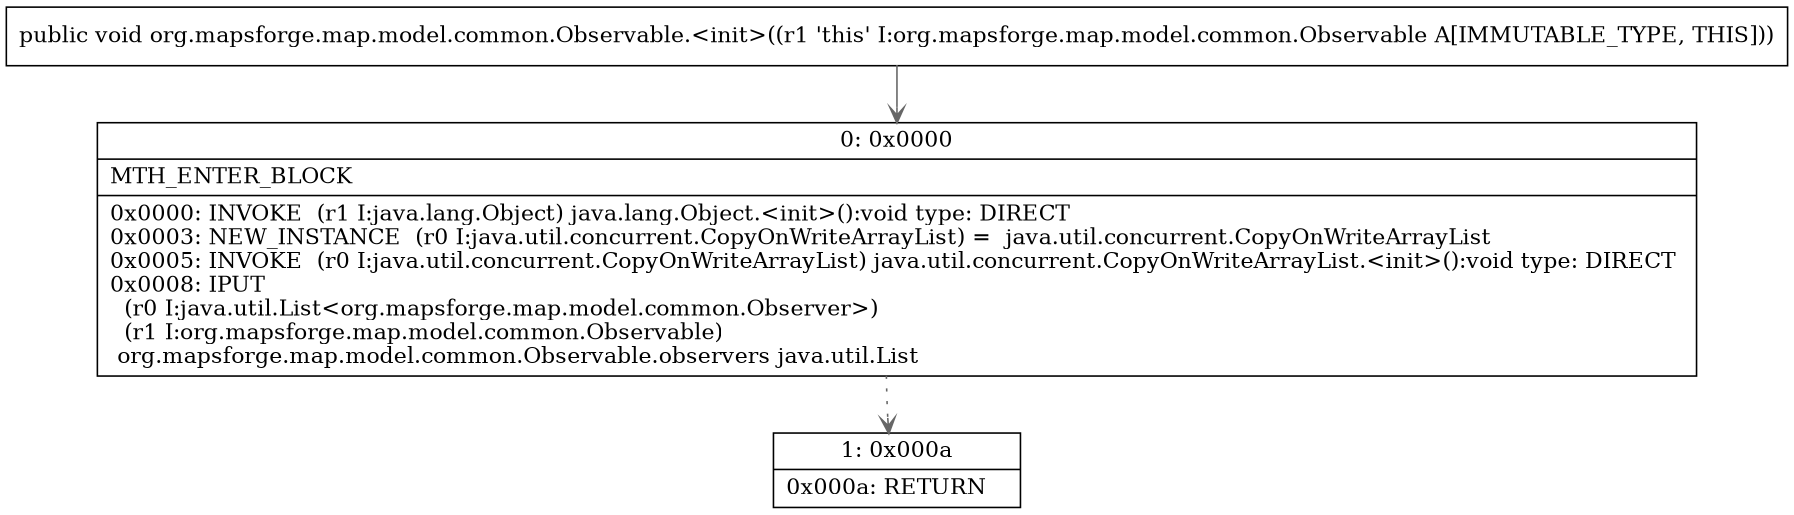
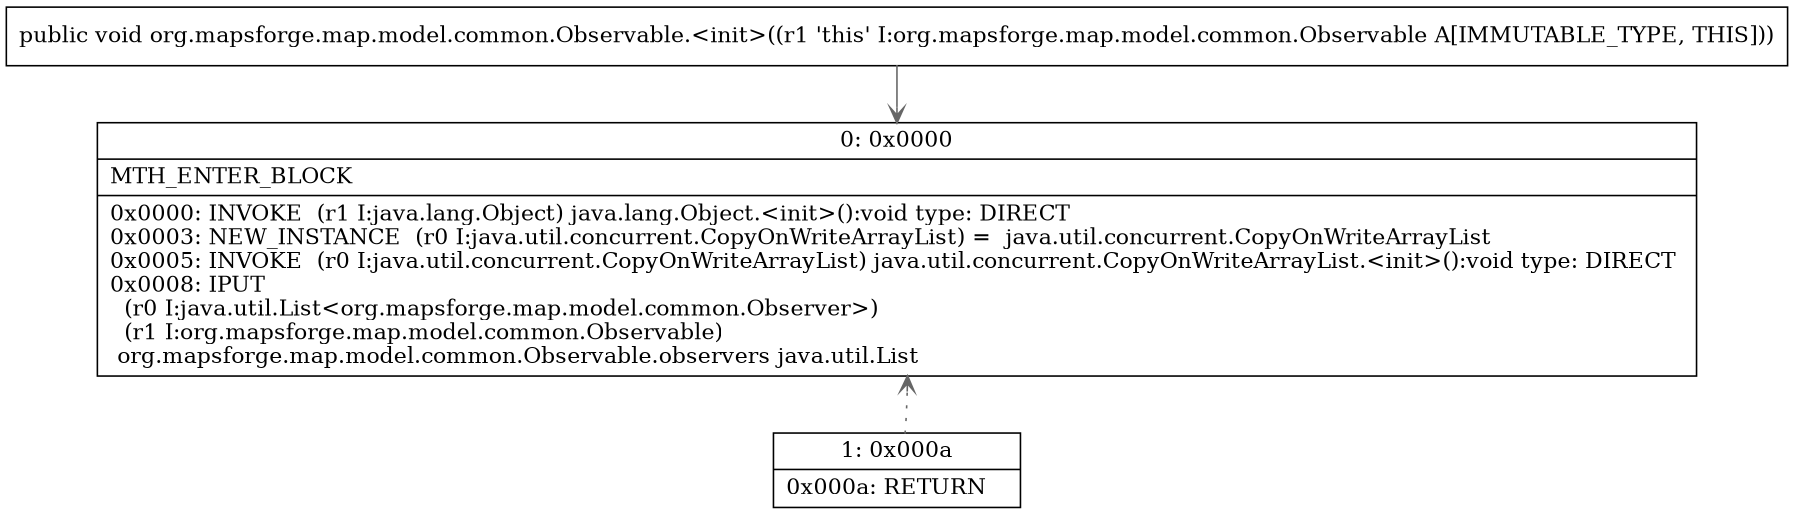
edge "0: 0x0000" -> "1: 0x000a": reversed
